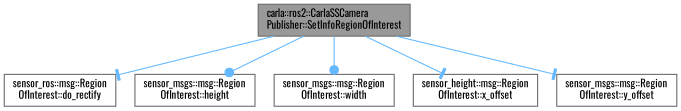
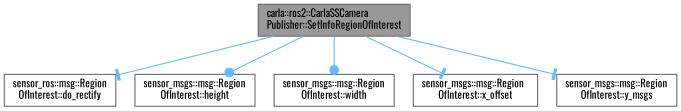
node "sensor_height::msg::Region OfInterest::x_offset": label "sensor_height::msg::Region OfInterest::x_offset" -> "sensor_msgs::msg::Region OfInterest::x_offset"
node "sensor_msgs::msg::Region OfInterest::y_offset": label "sensor_msgs::msg::Region OfInterest::y_offset" -> "sensor_msgs::msg::Region OfInterest::y_msgs"
